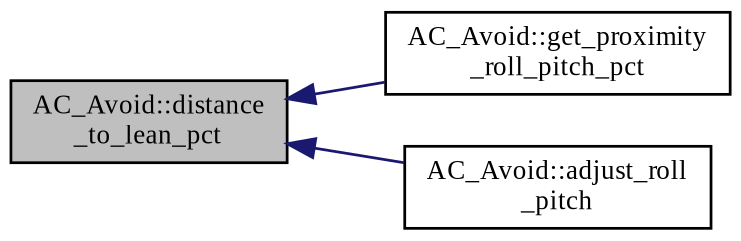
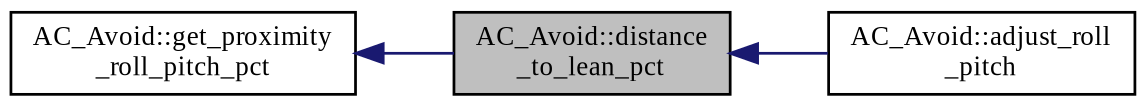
edge "AC_Avoid::get_proximity _roll_pitch_pct" -> "AC_Avoid::distance _to_lean_pct": reversed
